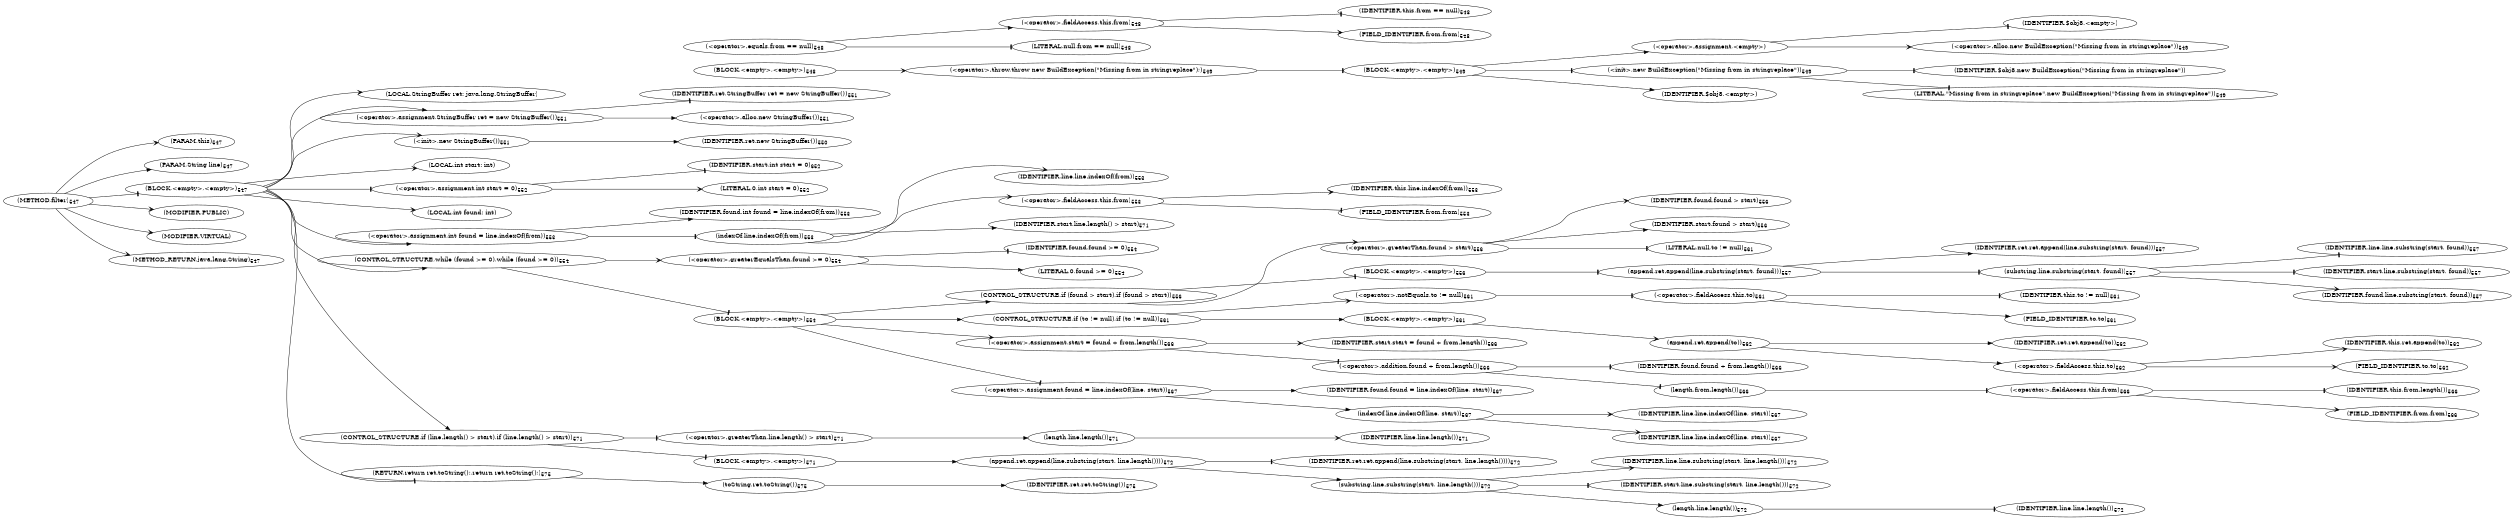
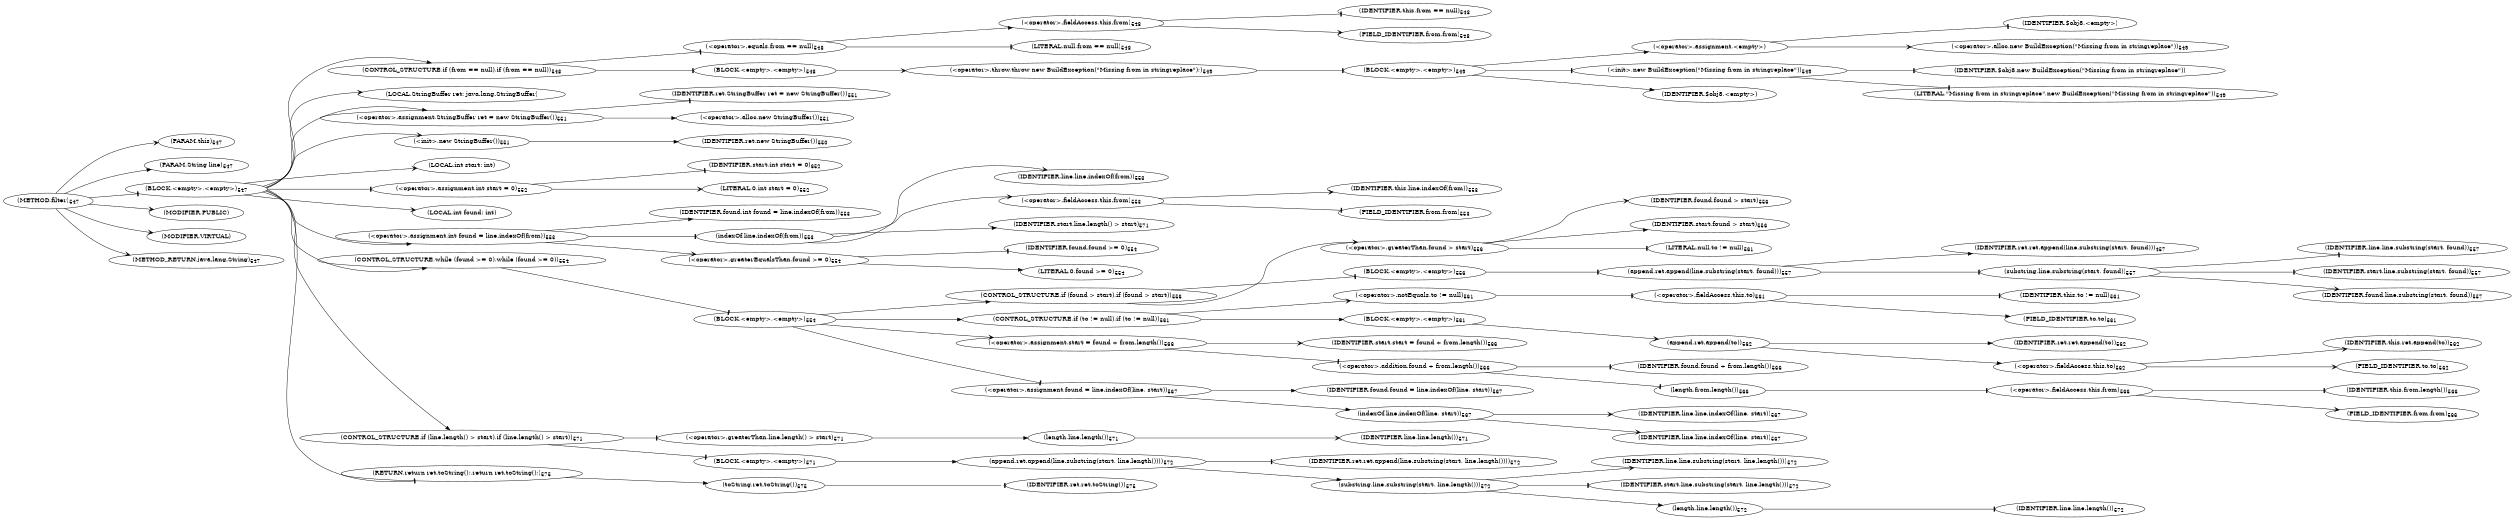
node "(CONTROL_STRUCTURE,if (from == null),if (from == null))": added
node "(IDENTIFIER,ret,ret.append(line.substring(start, found)))": text "557" -> "457"
edge "(CONTROL_STRUCTURE,while (found >= 0),while (found >= 0))" -> "(<operator>.greaterEqualsThan,found >= 0)": now "(<operator>.assignment,int found = line.indexOf(from))" -> "(<operator>.greaterEqualsThan,found >= 0)"
edge "(toString,ret.toString())" -> "(IDENTIFIER,ret,ret.toString())": arrowhead normal -> tee
